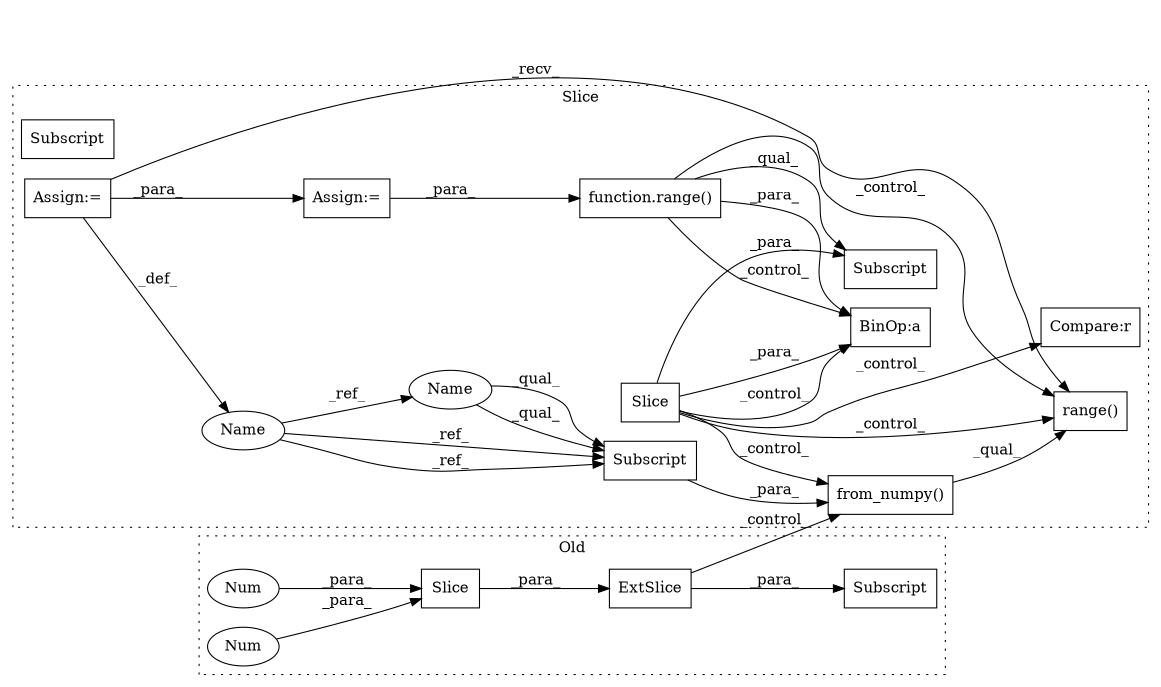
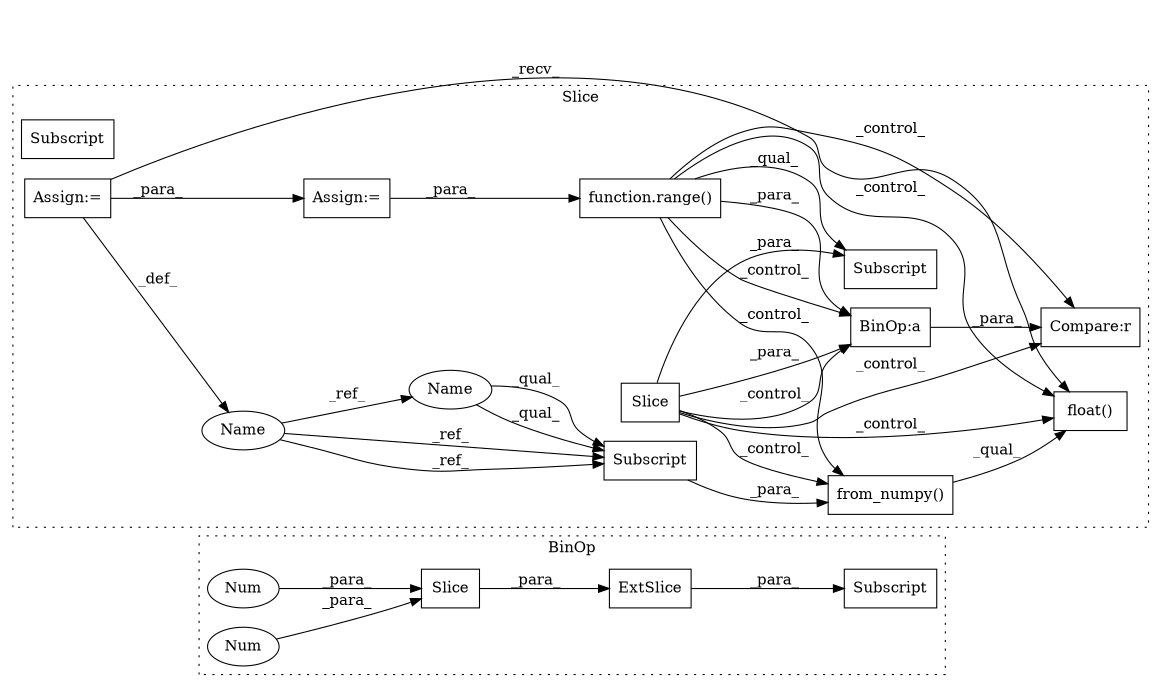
edge "function.range()" -> "Compare:r": added, label "_control_"
edge "BinOp:a" -> "Compare:r": added, label "_para_"
node "range()": label "range()" -> "float()"
edge "ExtSlice" -> "from_numpy()": now "function.range()" -> "from_numpy()"
cluster "Old": label "Old" -> "BinOp"
